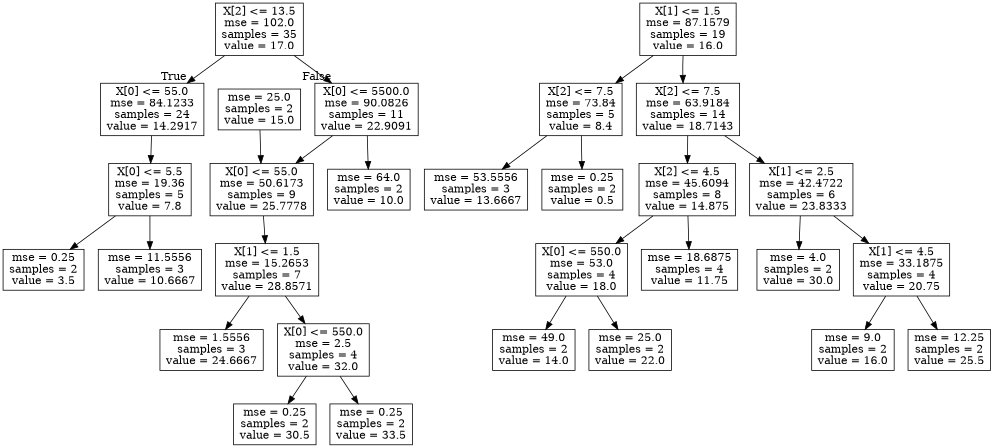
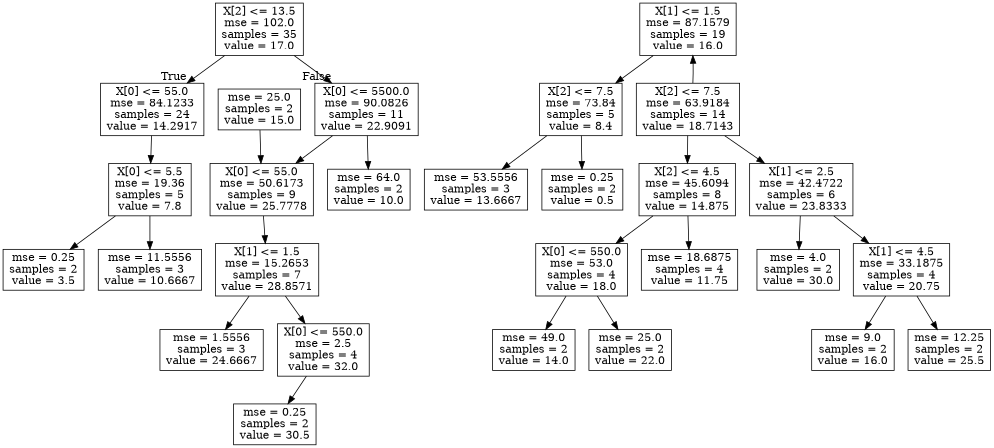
edge "X[1] <= 1.5 mse = 87.1579 samples = 19 value = 16.0" -> "X[2] <= 7.5 mse = 63.9184 samples = 14 value = 18.7143": reversed
node "mse = 0.25 samples = 2 value = 33.5": removed
